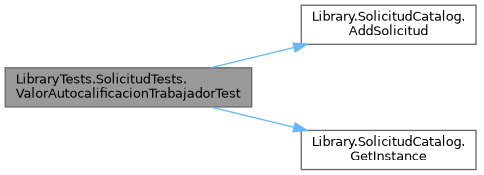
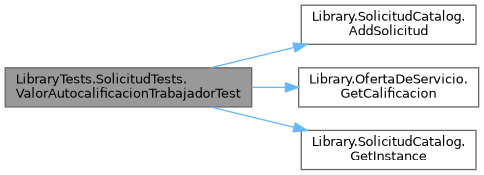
node "Library.OfertaDeServicio. GetCalificacion": added
